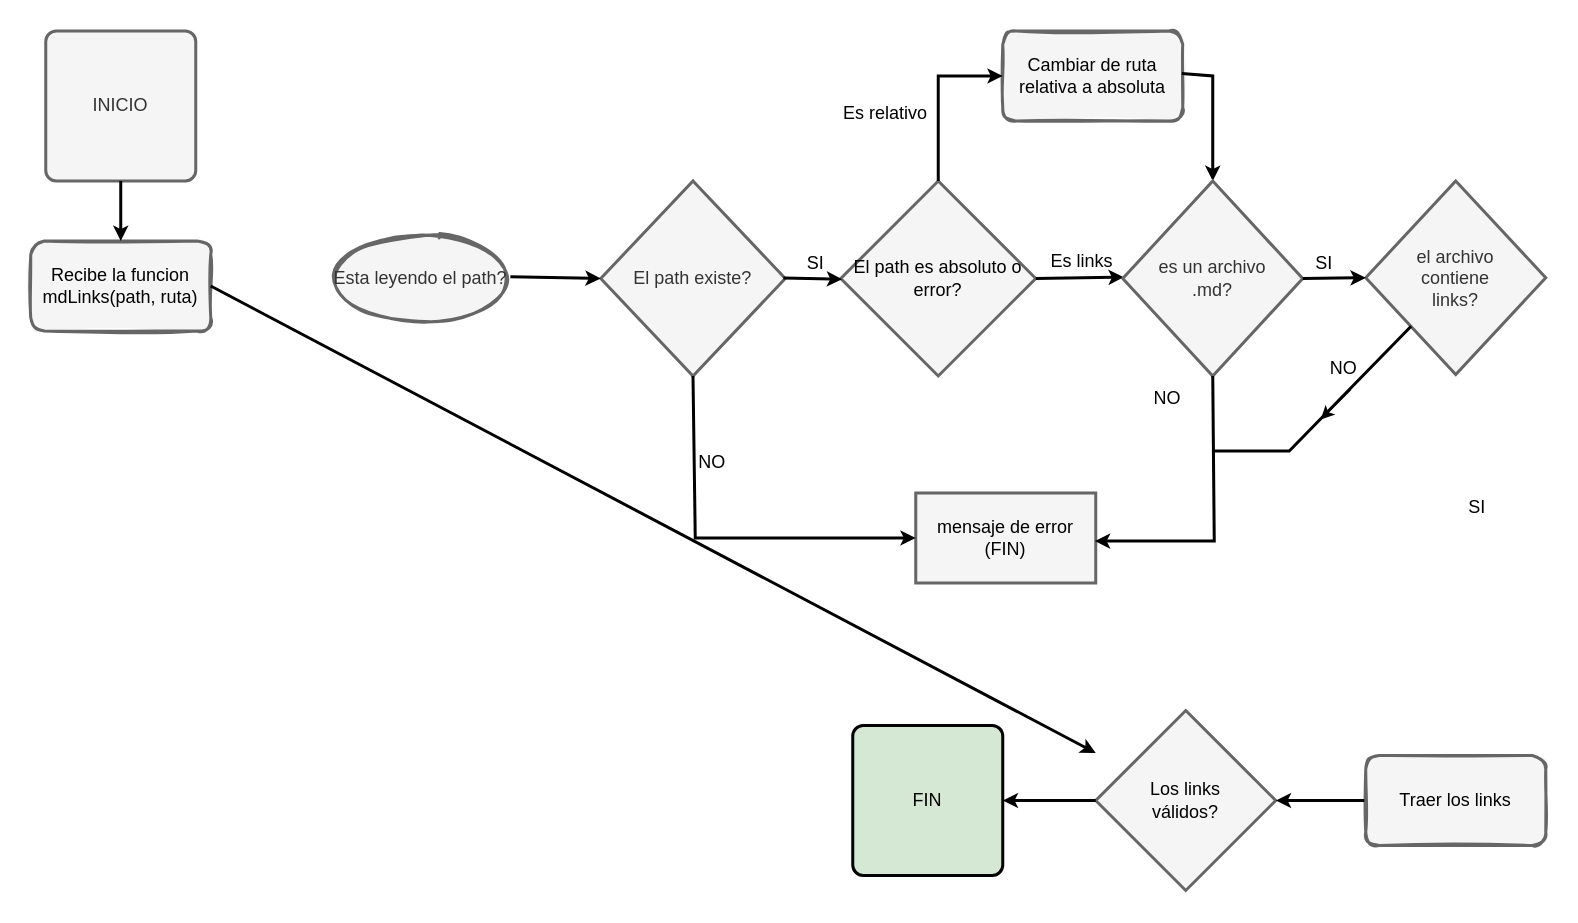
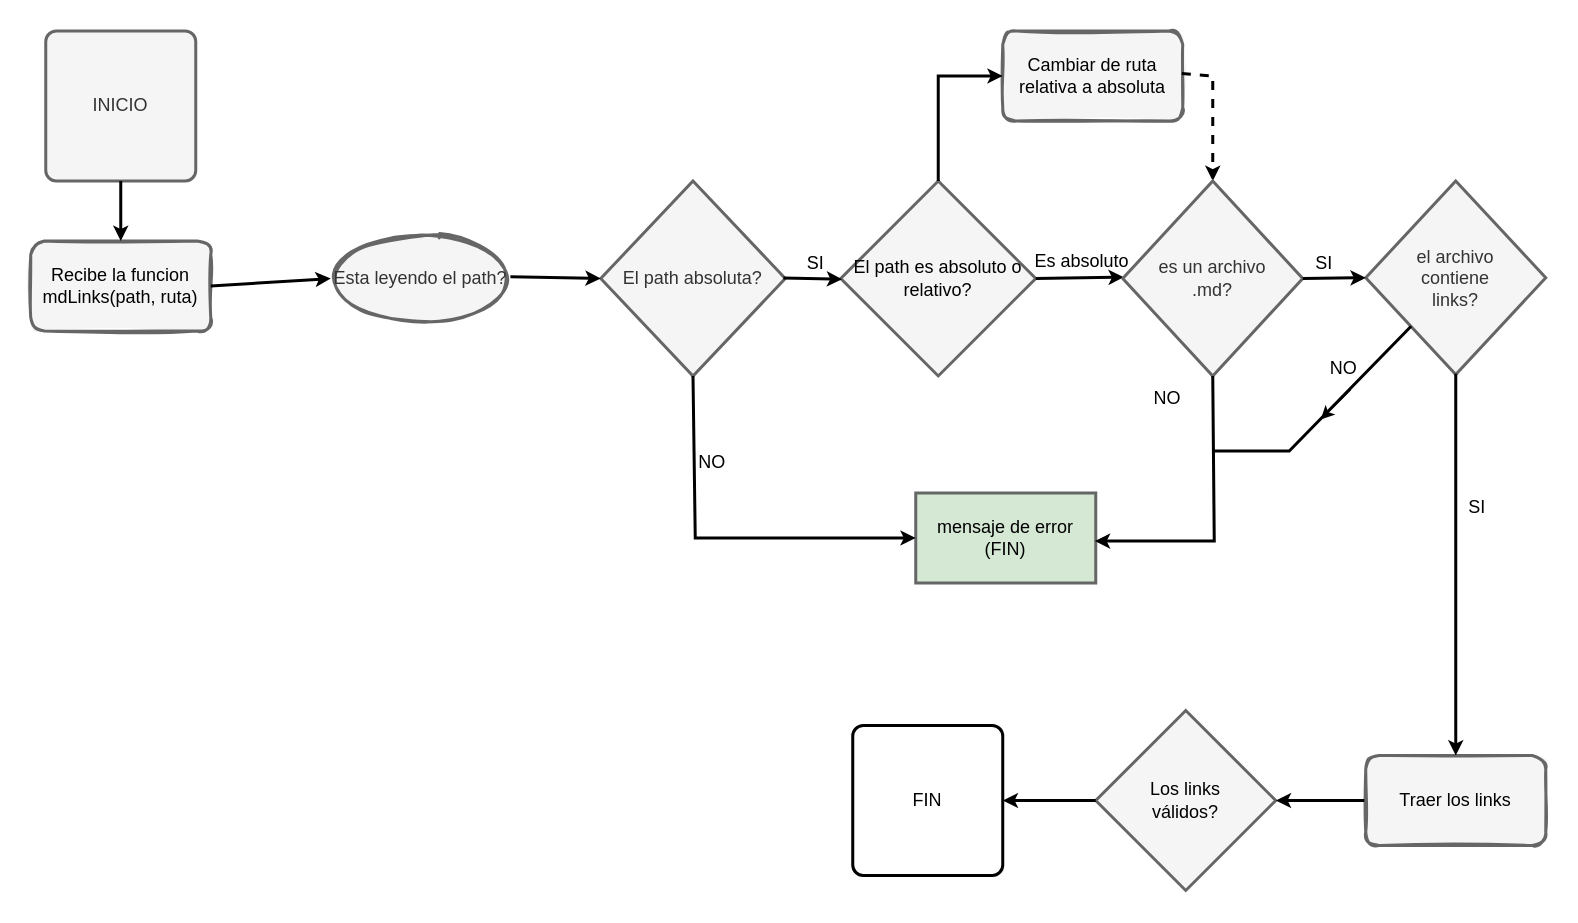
edge "Cambiar de ruta relativa a absoluta" -> "es un archivo .md?": style solid -> dashed
node "Es relativo": removed
node "Es links": label "Es links" -> "Es absoluto"
node "El path existe?": label "El path existe?" -> "El path absoluta?"
node "El path es absoluto o error?": label "El path es absoluto o error?" -> "El path es absoluto o relativo?"
edge "Recibe la funcion mdLinks(path, ruta)" -> "Los links válidos?": now "Recibe la funcion mdLinks(path, ruta)" -> "Esta leyendo el path?"
node "mensaje de error (FIN)": fillcolor #f5f5f5 -> #d5e8d4
edge "el archivo contiene links?" -> "Traer los links": added
node "FIN": fillcolor #d5e8d4 -> #ffffff
